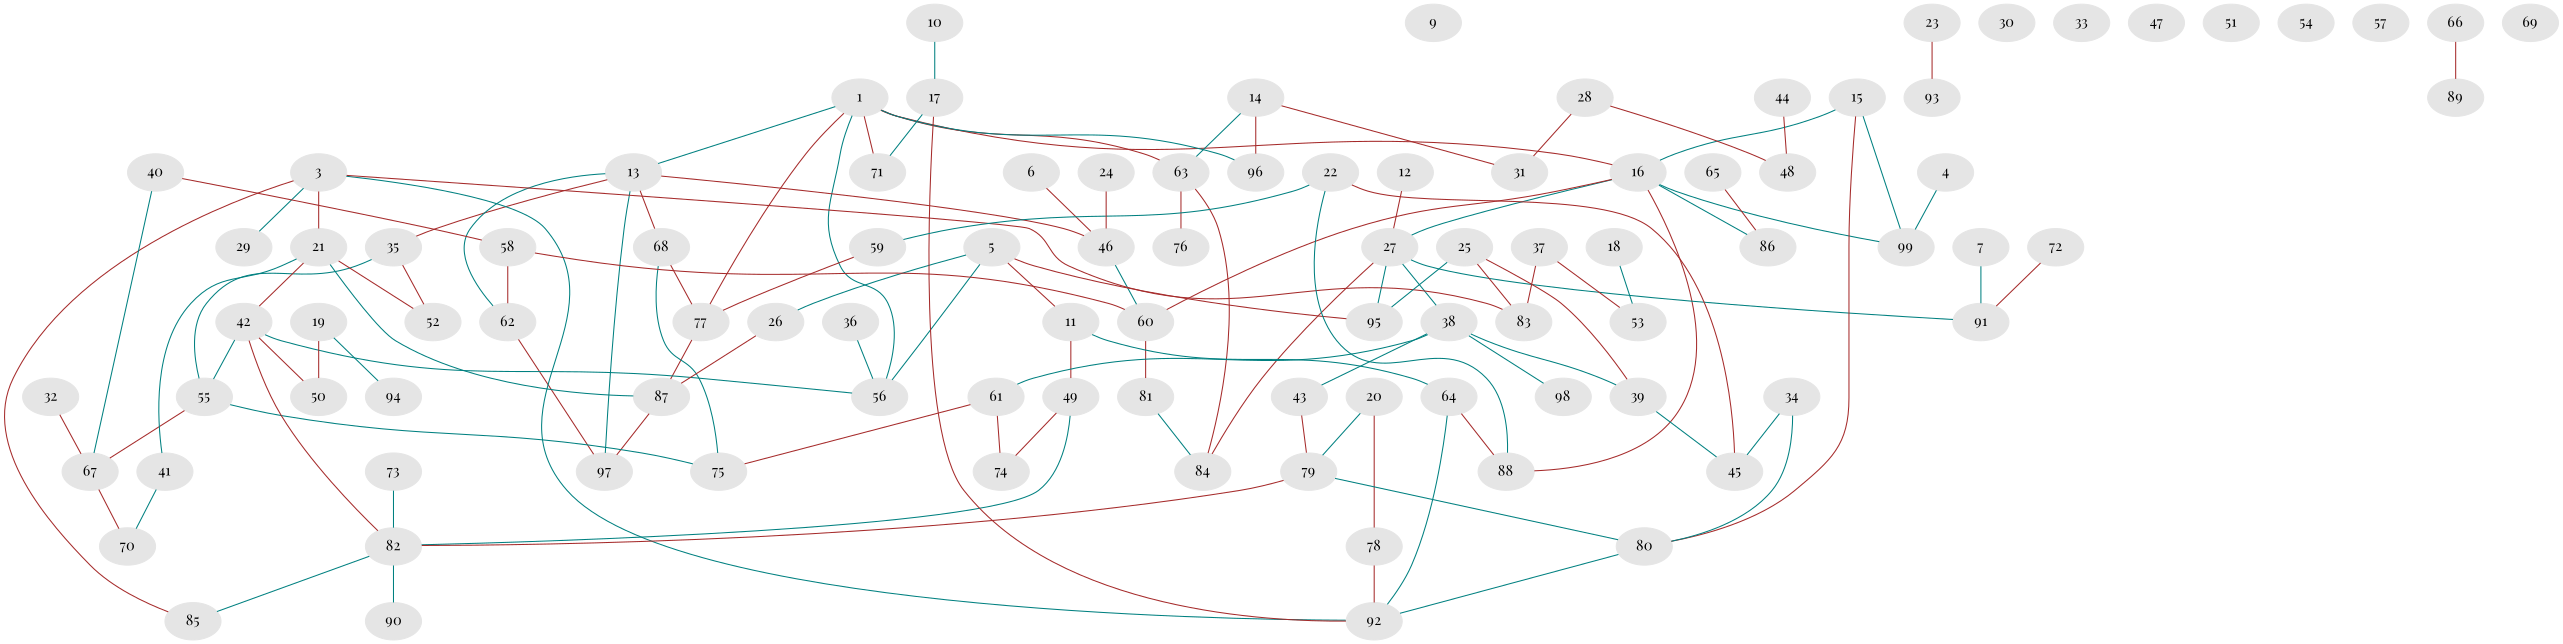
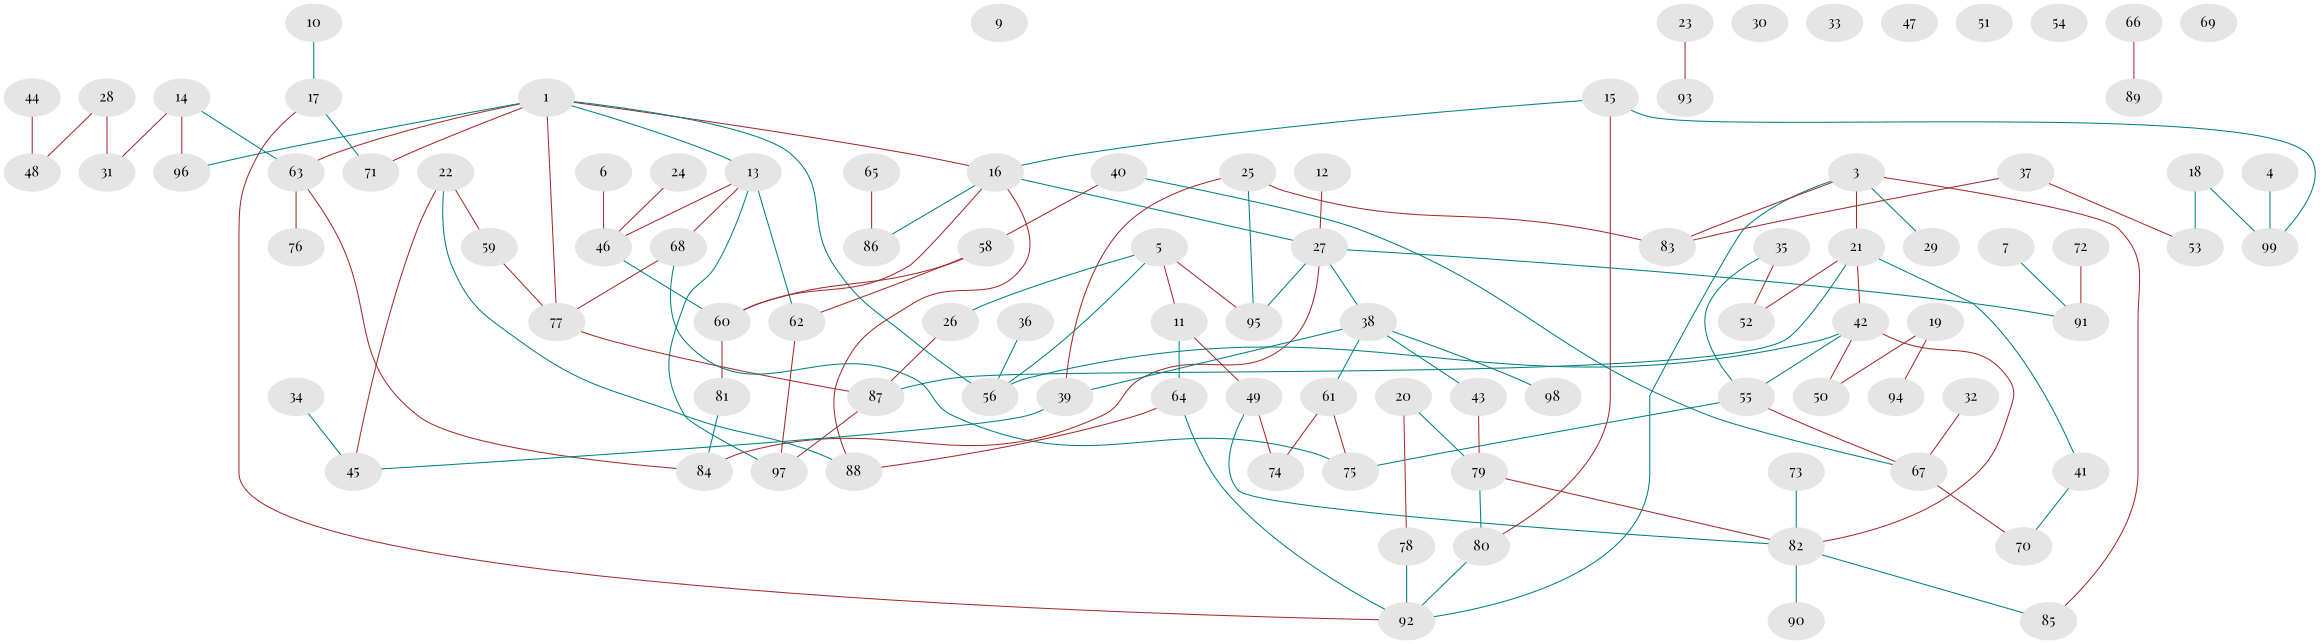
node "57": removed
edge "13" -- "35": removed
edge "22" -- "59": color teal -> brown
edge "16" -- "99": now "18" -- "99"
edge "19" -- "94": color teal -> brown
edge "34" -- "80": removed
edge "78" -- "92": color brown -> teal
